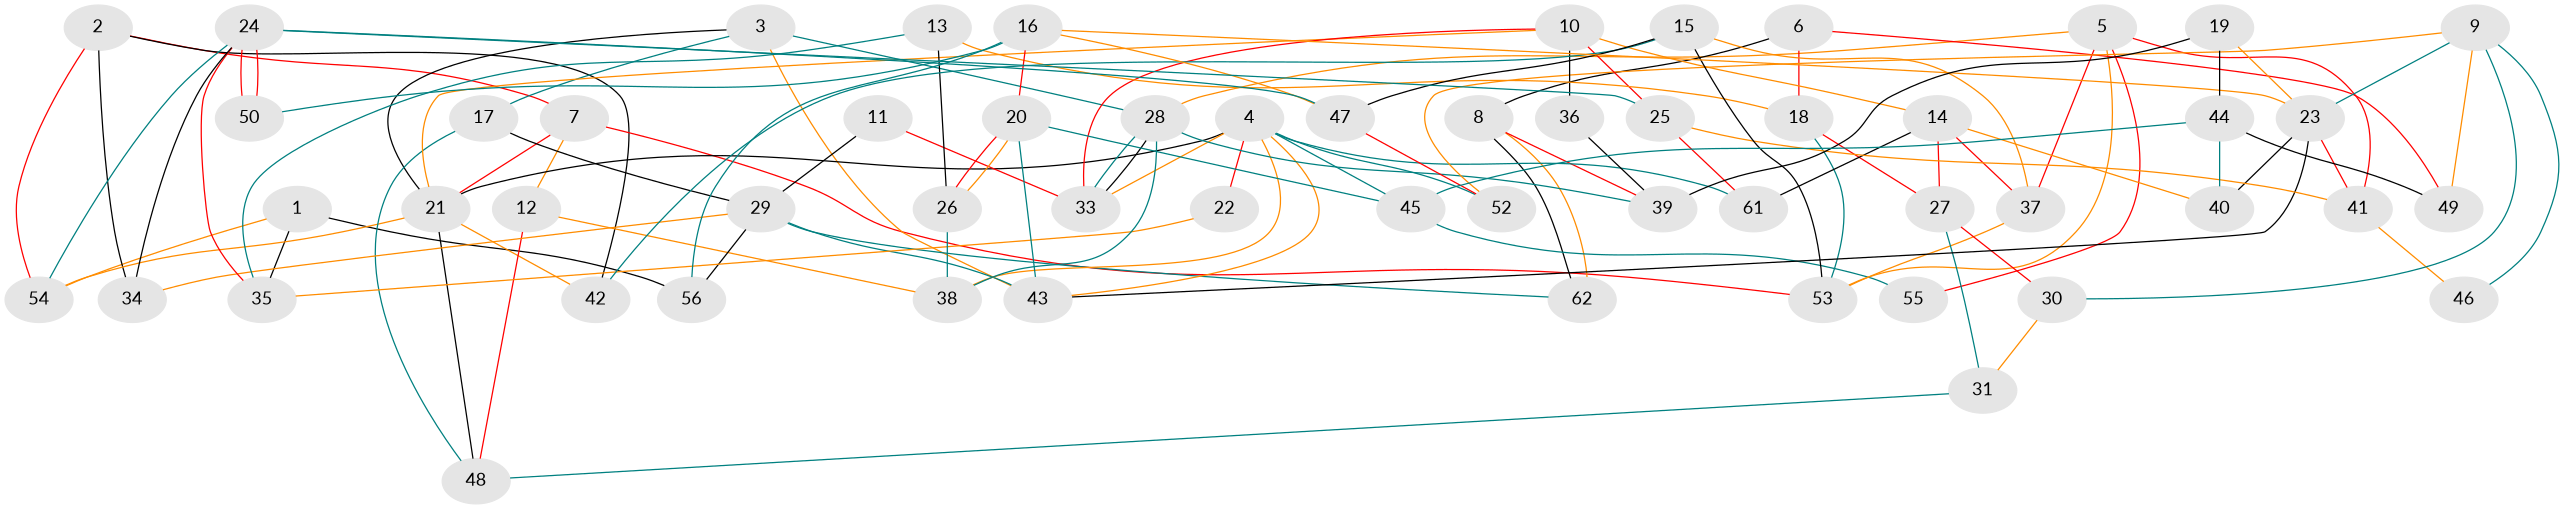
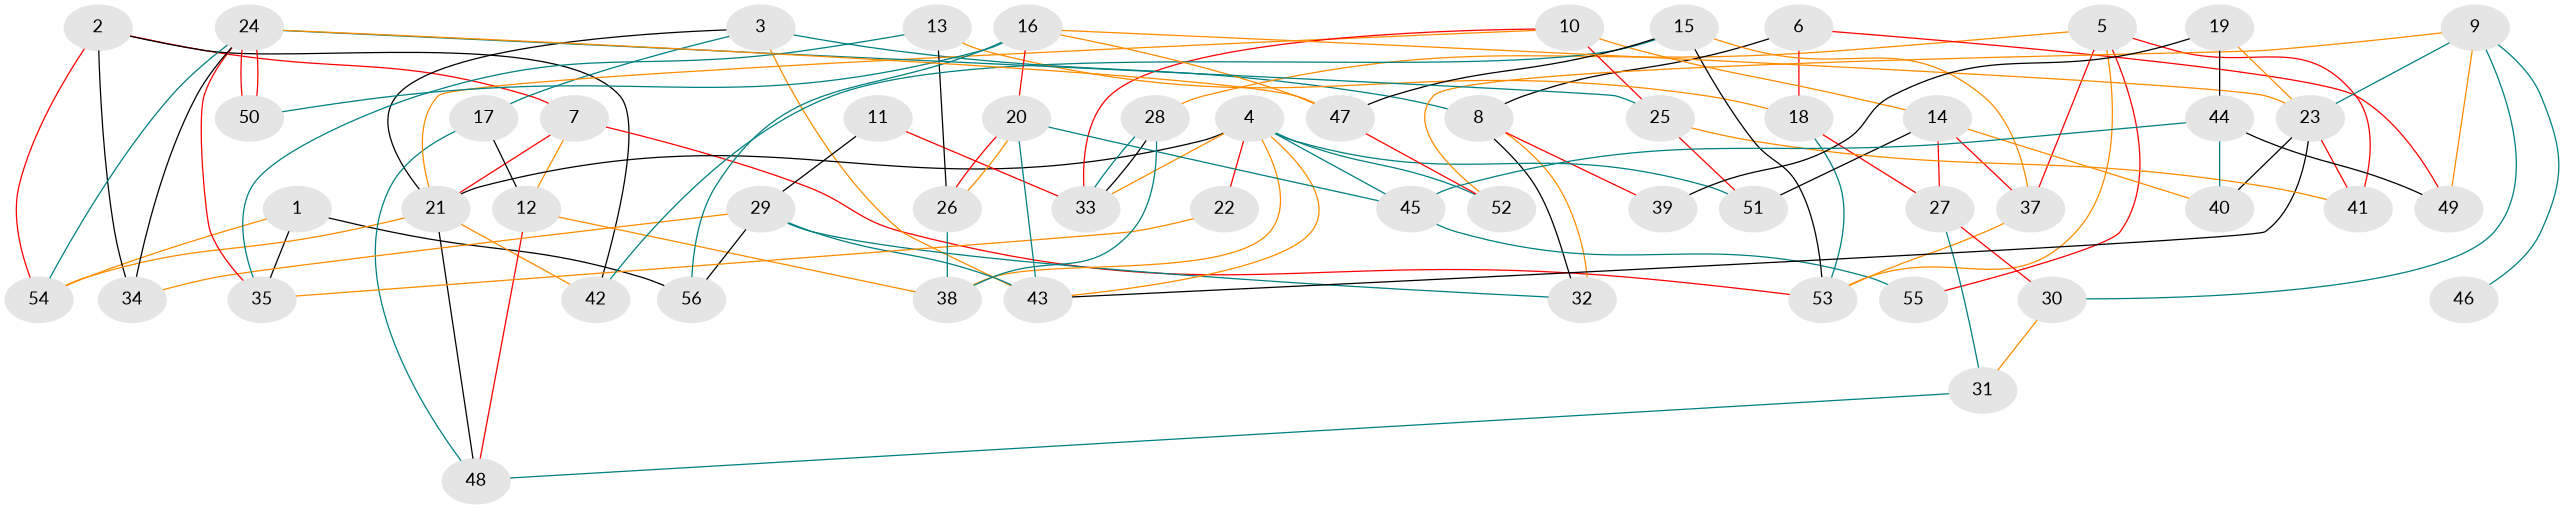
edge "24" -- "47": color teal -> darkorange
edge "3" -- "28": now "3" -- "8"
node "36": removed
edge "28" -- "39": removed
edge "17" -- "29": now "17" -- "12"
node "61": label "61" -> "51"
edge "41" -- "46": removed
node "62": label "62" -> "32"
